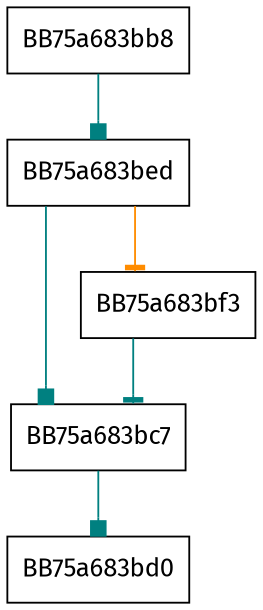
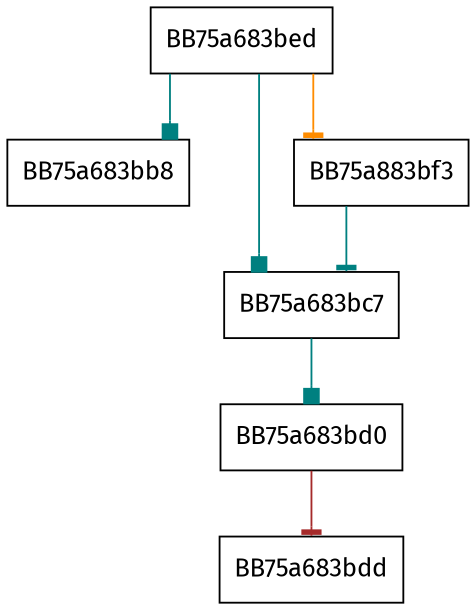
edge "BB75a683bb8" -> "BB75a683bed": reversed
node "BB75a683bf3": label "BB75a683bf3" -> "BB75a883bf3"
node "BB75a683bdd": added
